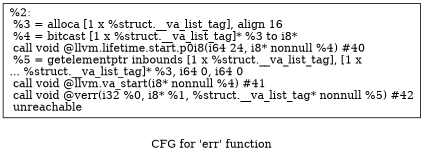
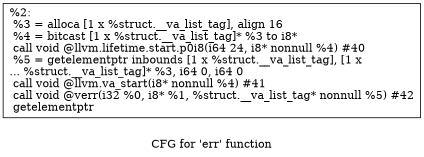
node "%2:": text "unreachable" -> "getelementptr"
